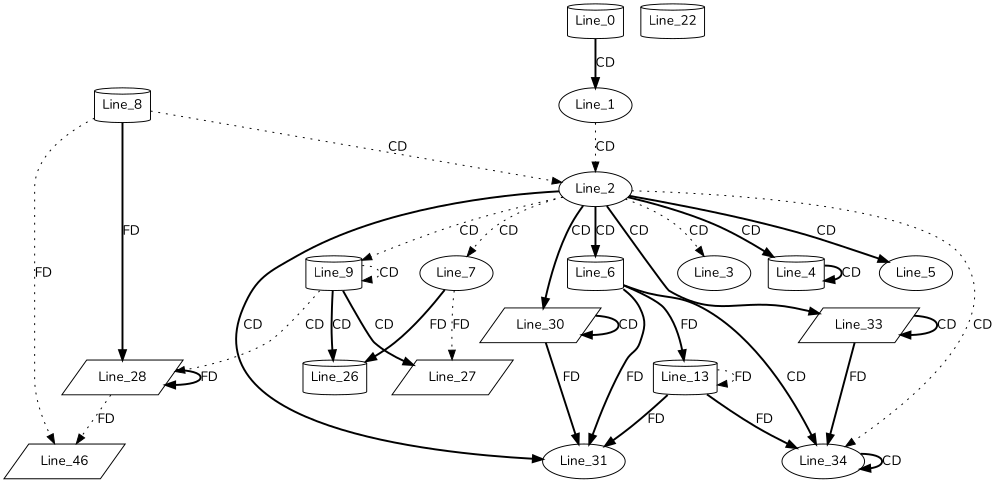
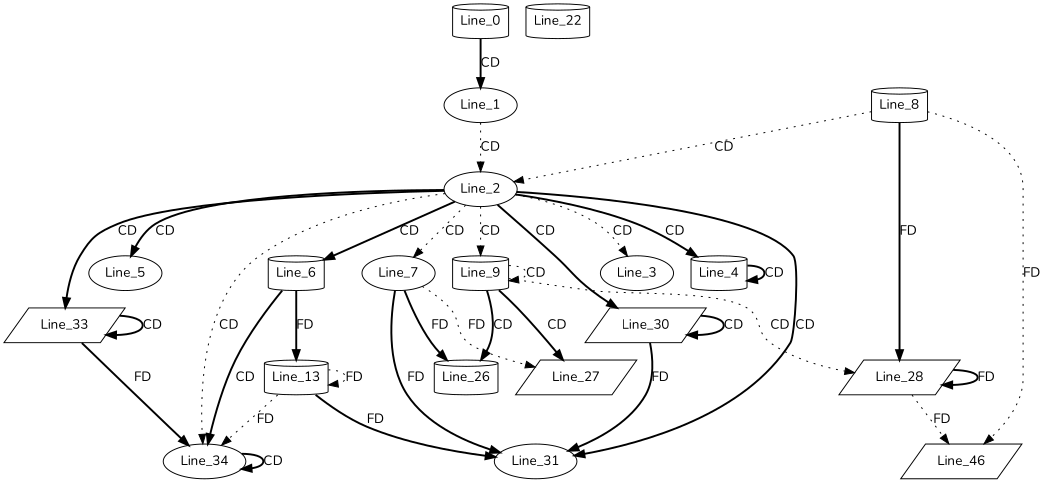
edge "Line_6" -> "Line_31": now "Line_7" -> "Line_31"
edge "Line_13" -> "Line_34": style bold -> dotted
